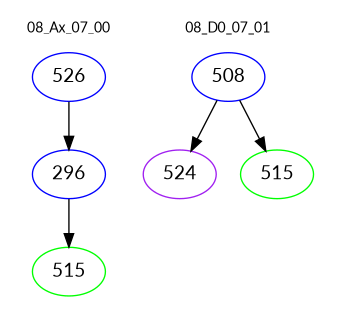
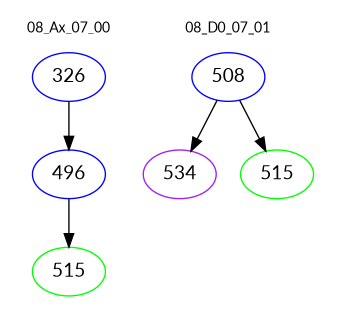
node "526": label "526" -> "326"
node "296": label "296" -> "496"
node "524": label "524" -> "534"
